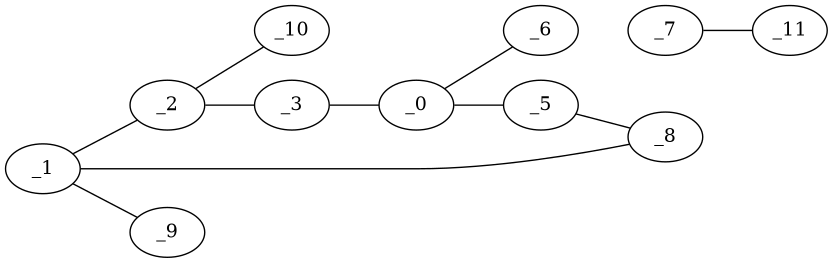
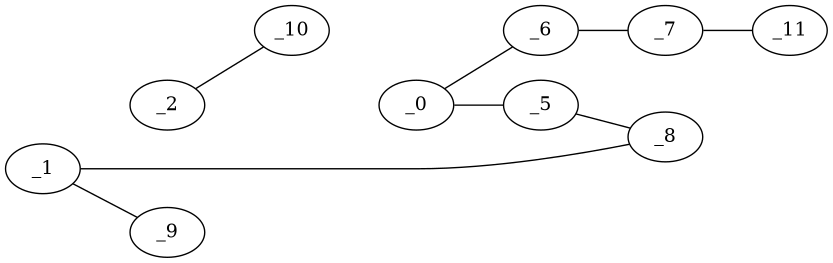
edge "_6" -- "_7": added
node "_3": removed
edge "_2" -- "_1": removed
